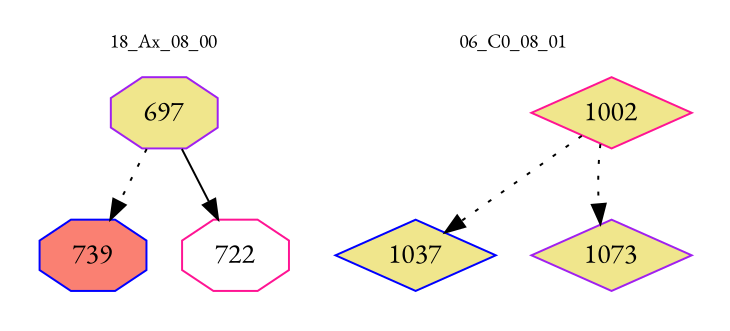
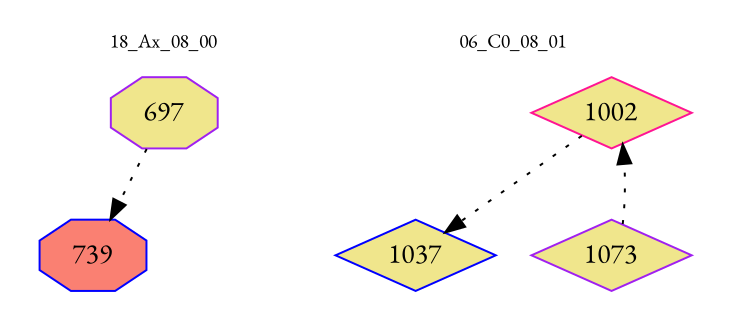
edge "1002" -> "1073": reversed
node "722": removed
